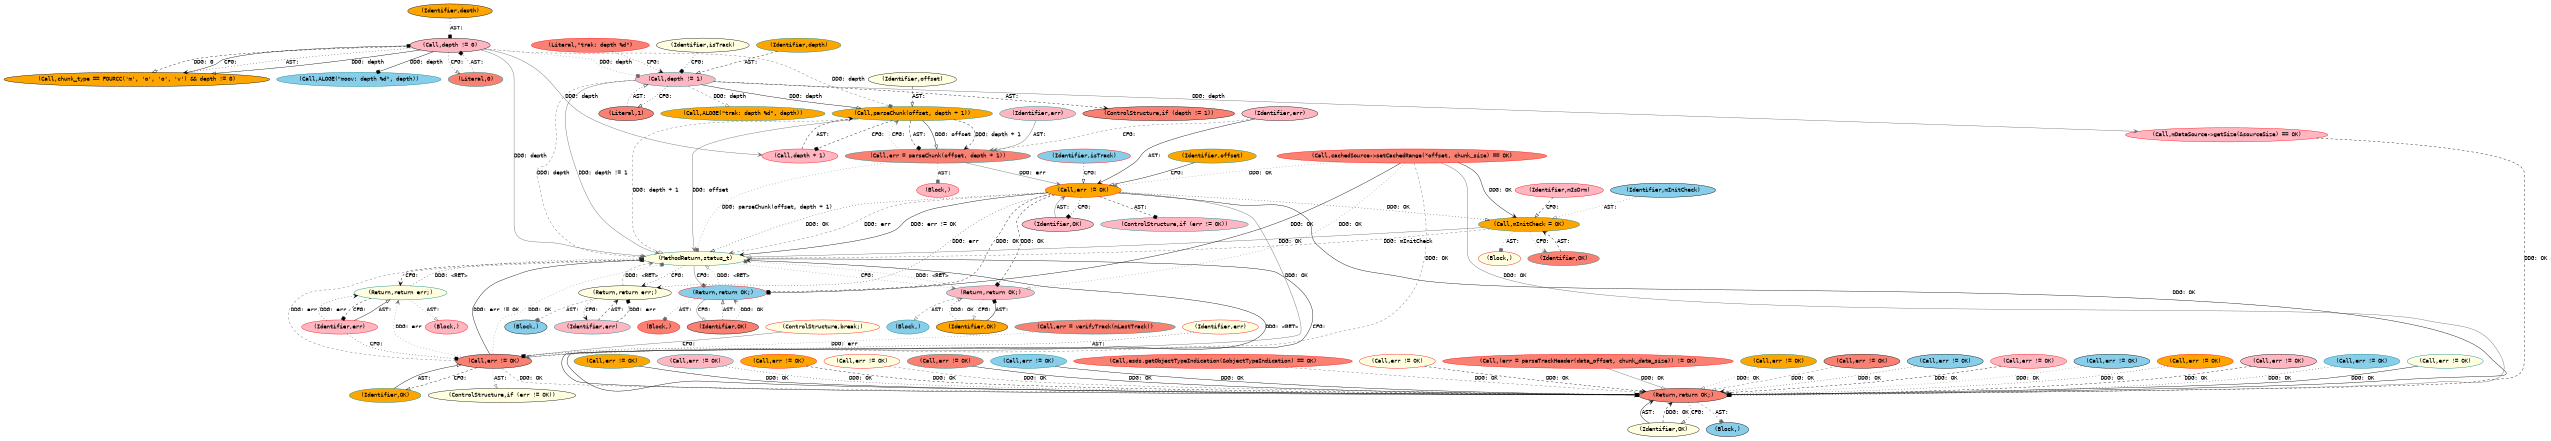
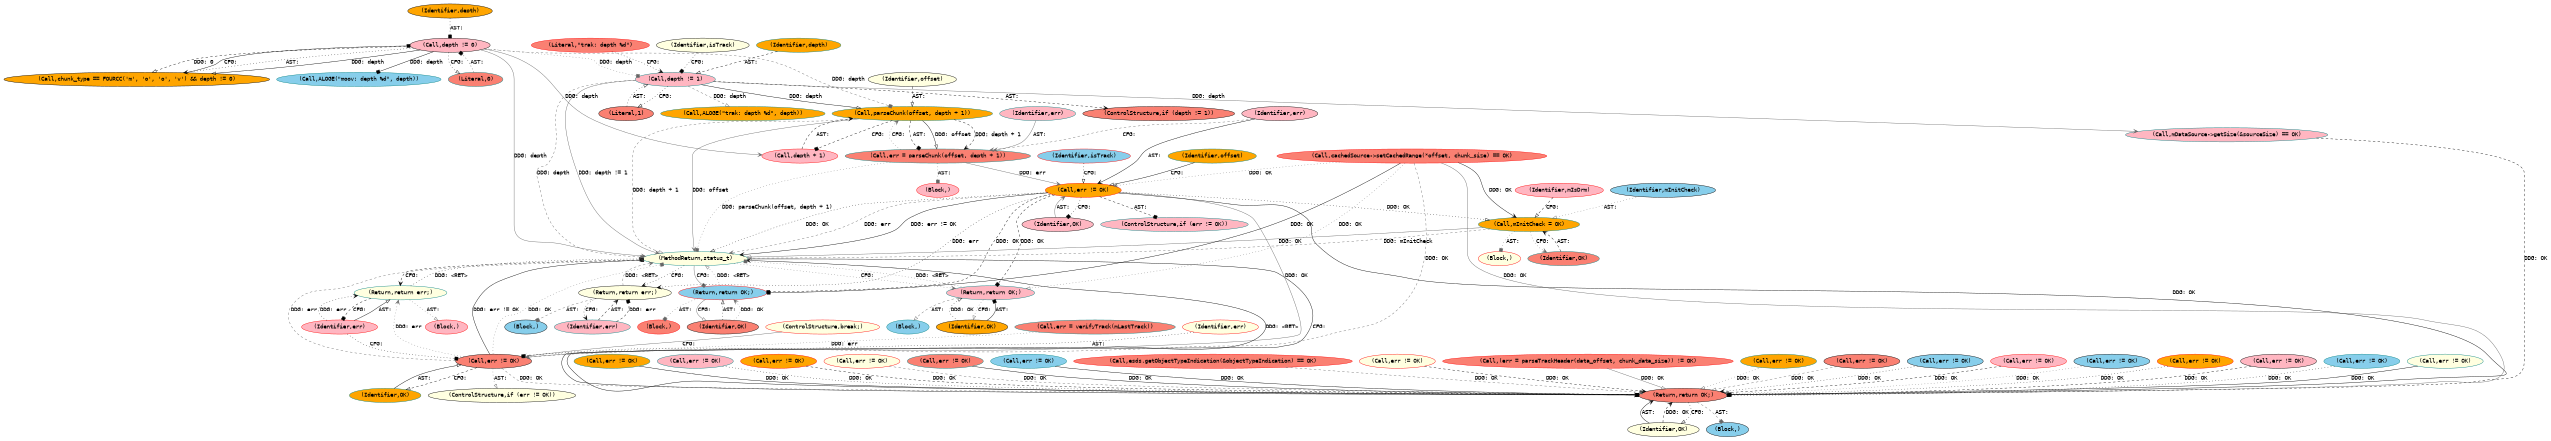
node "(Call,mDataSource->getSize(&sourceSize) == OK)": color red -> teal
